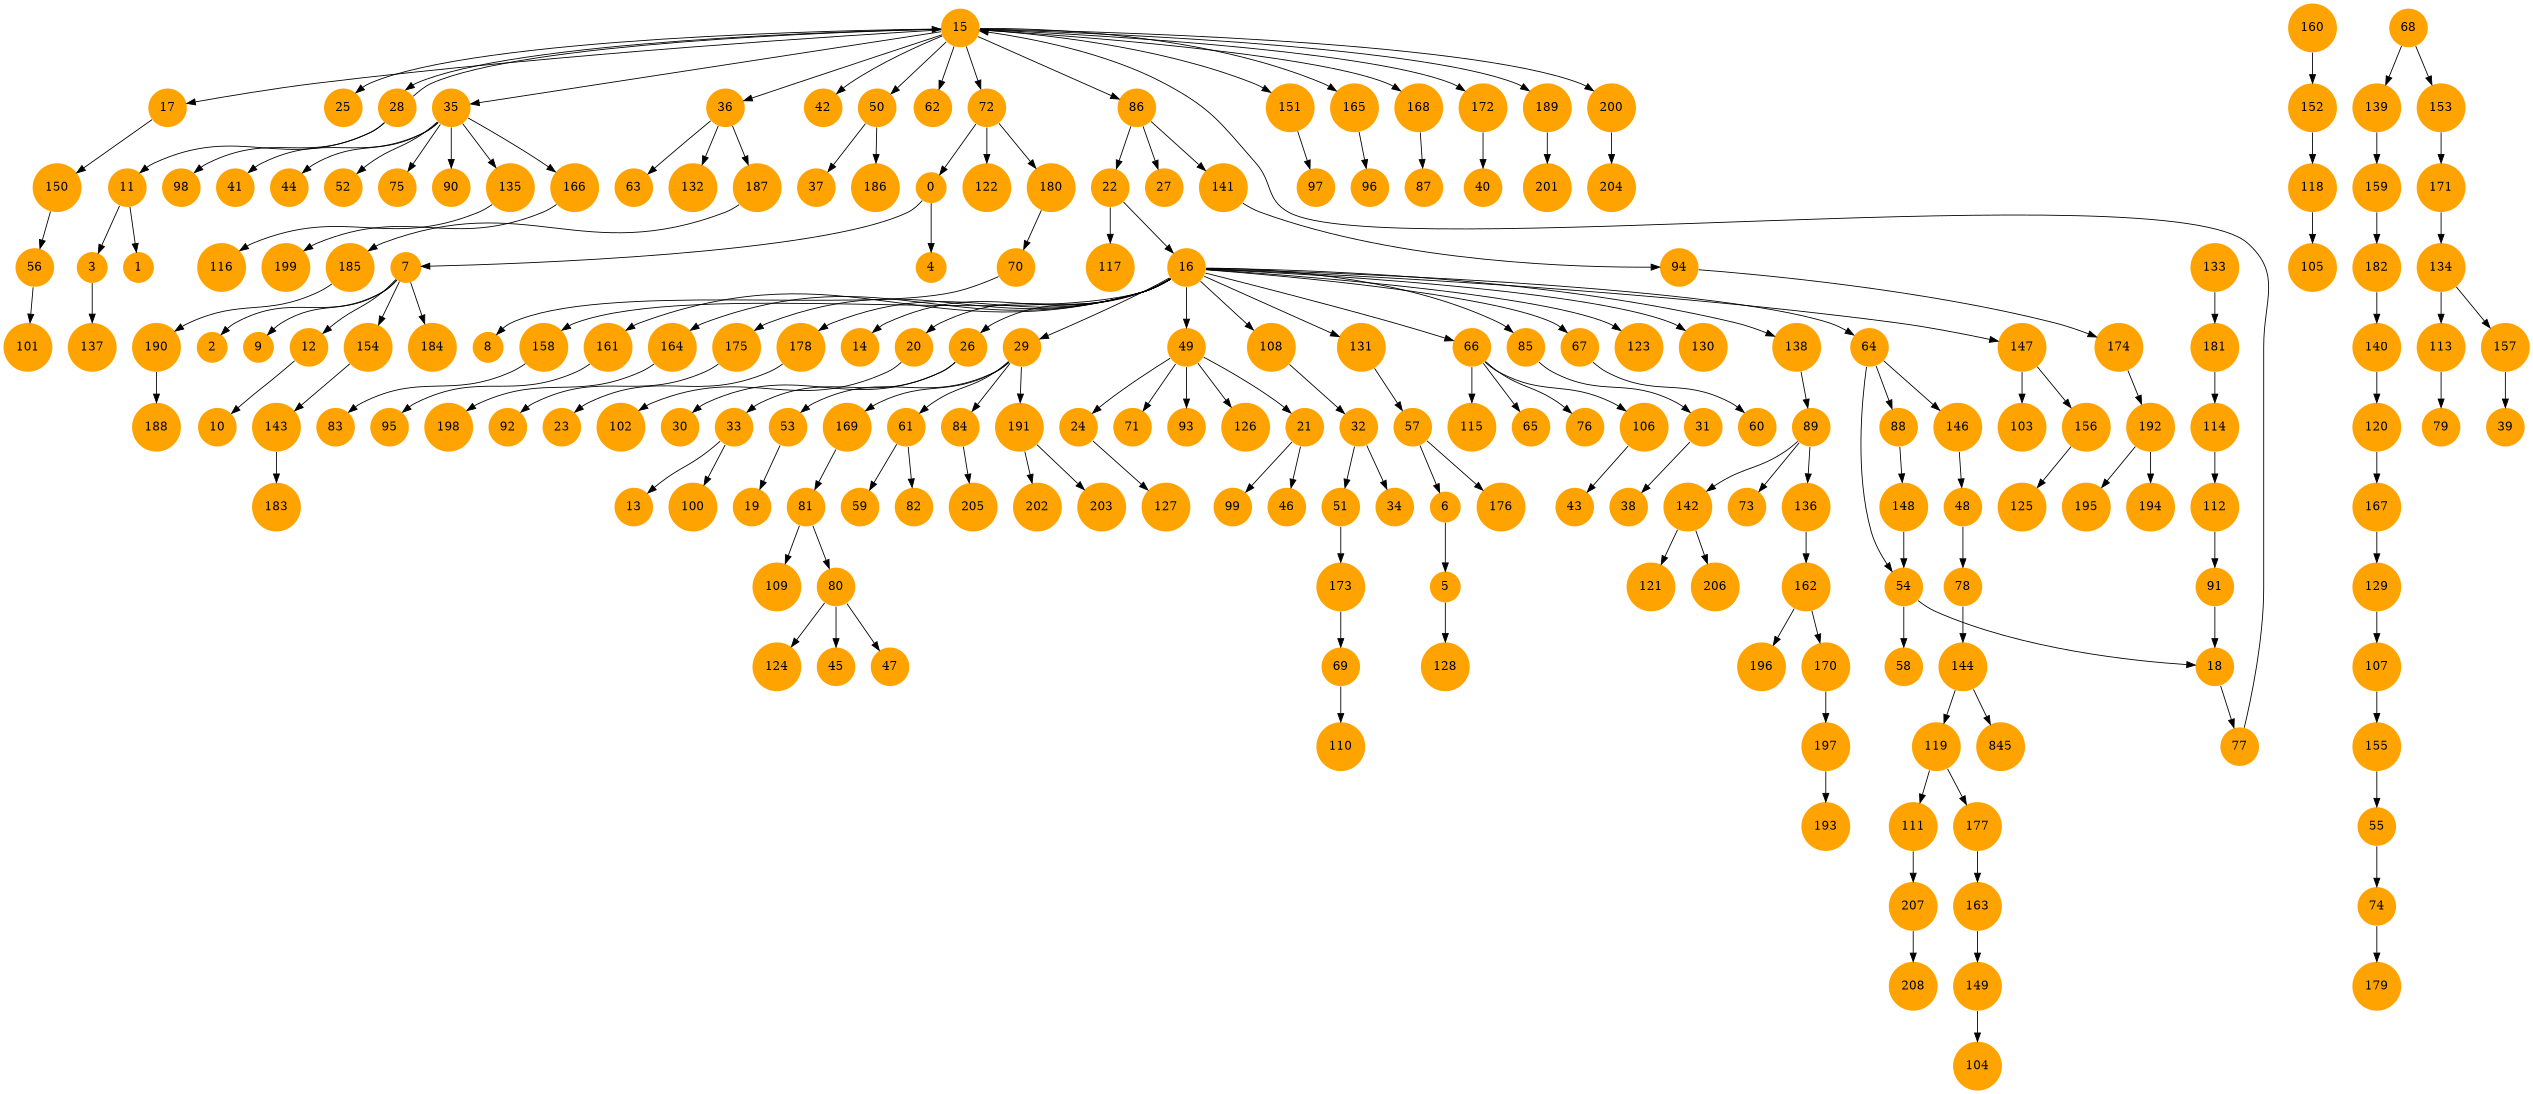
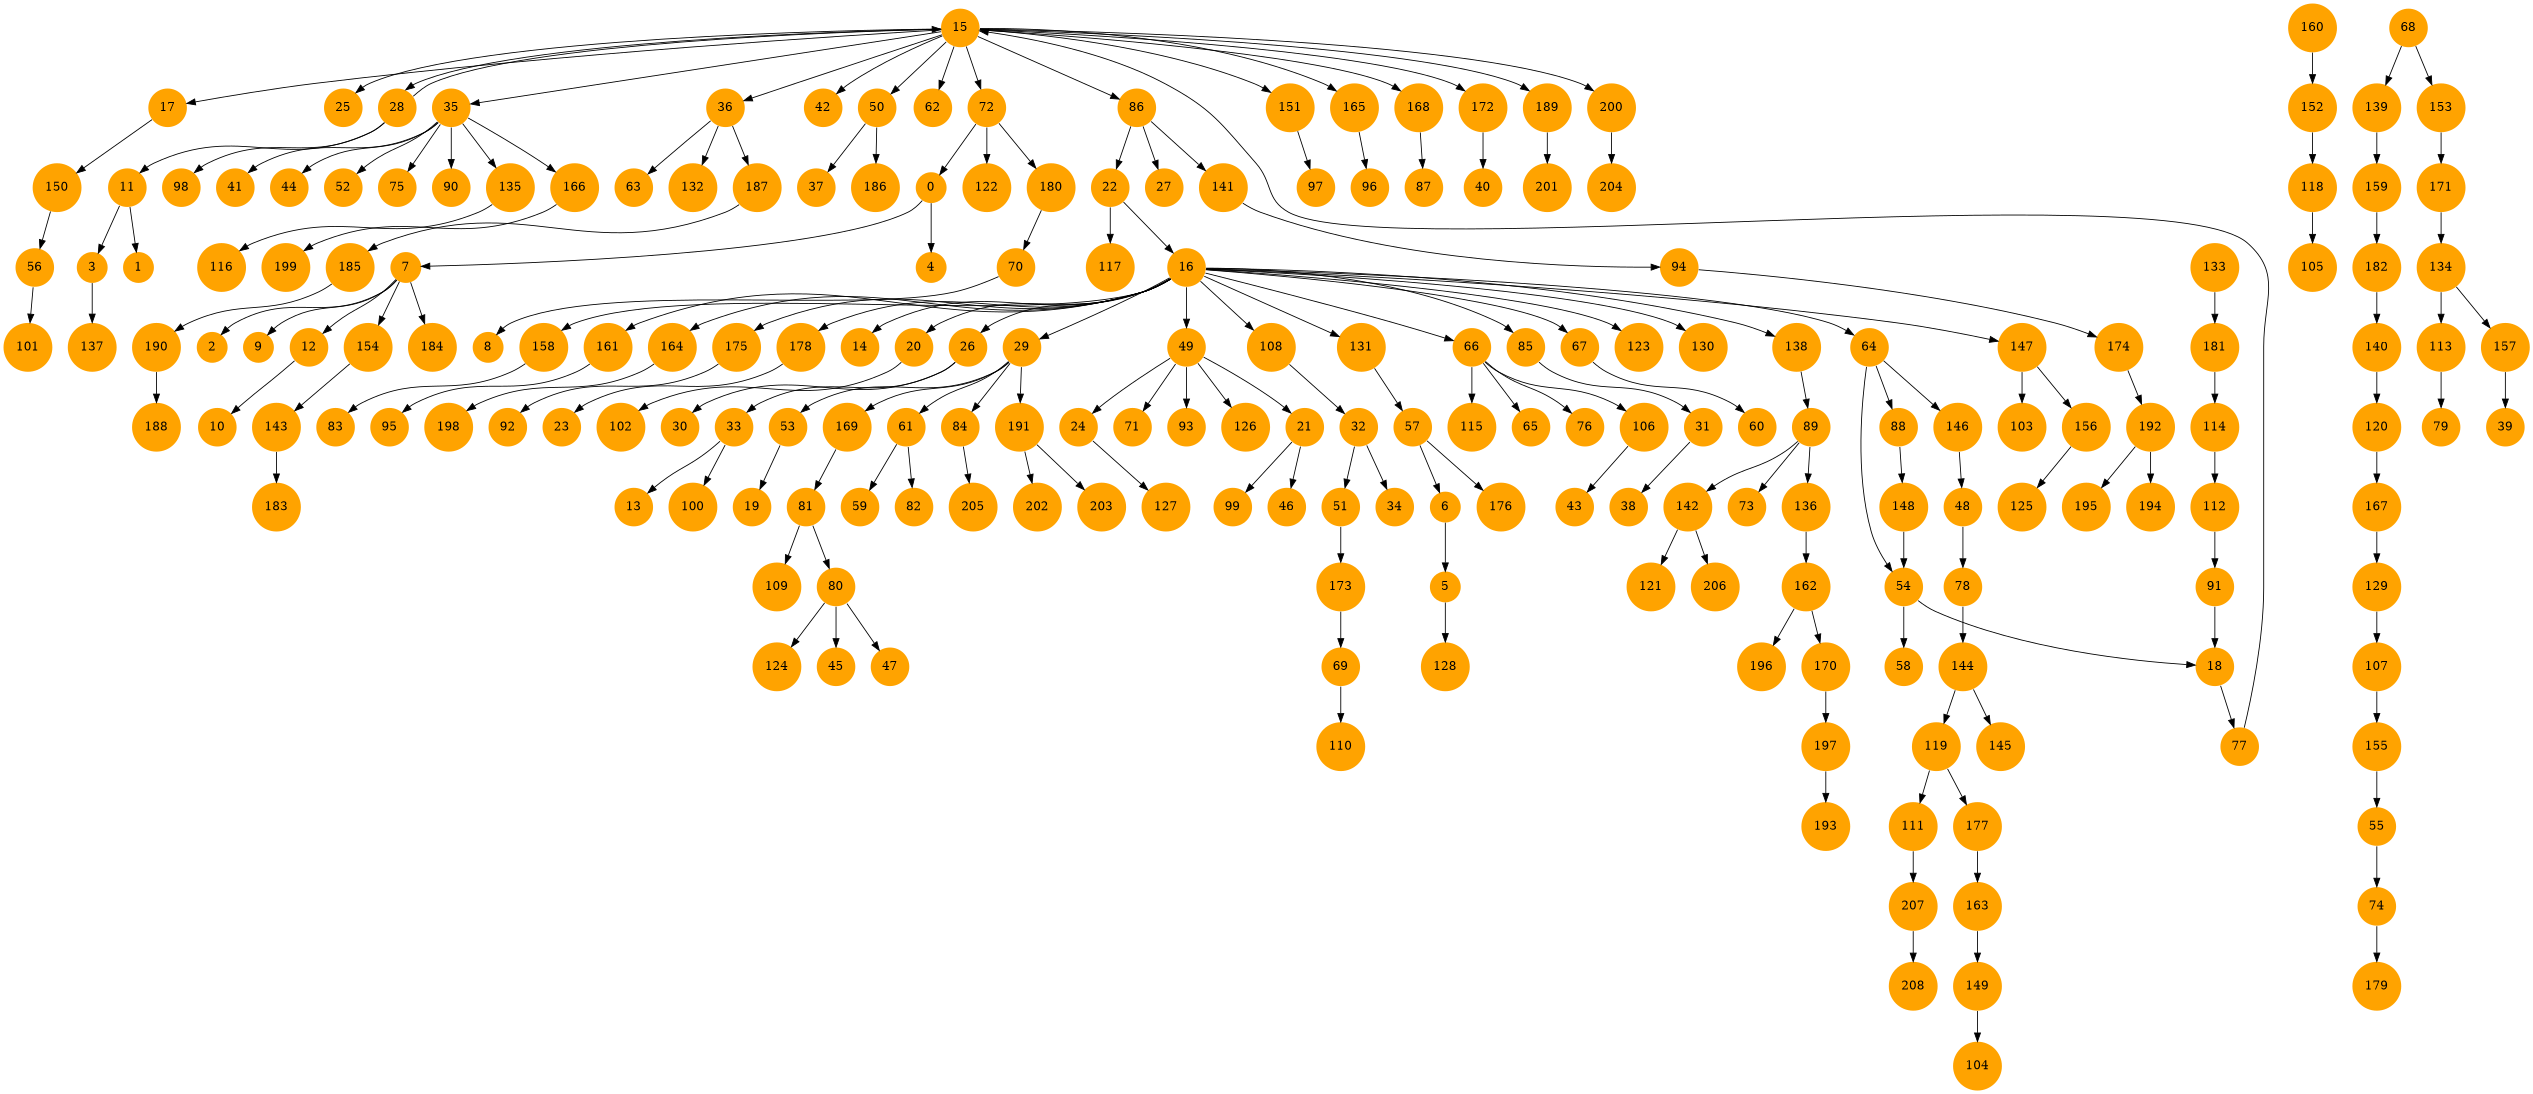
node "845": label "845" -> "145"
